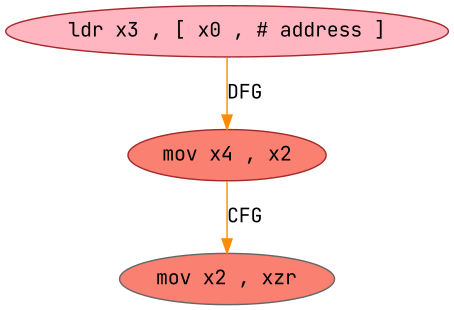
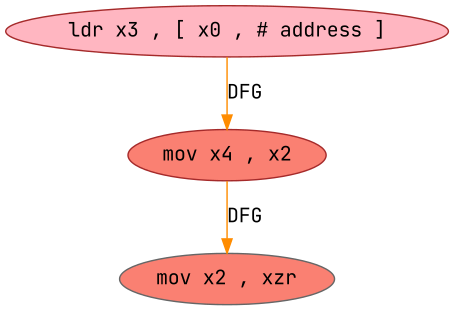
edge "mov x4 , x2" -> "mov x2 , xzr": label "CFG" -> "DFG"
